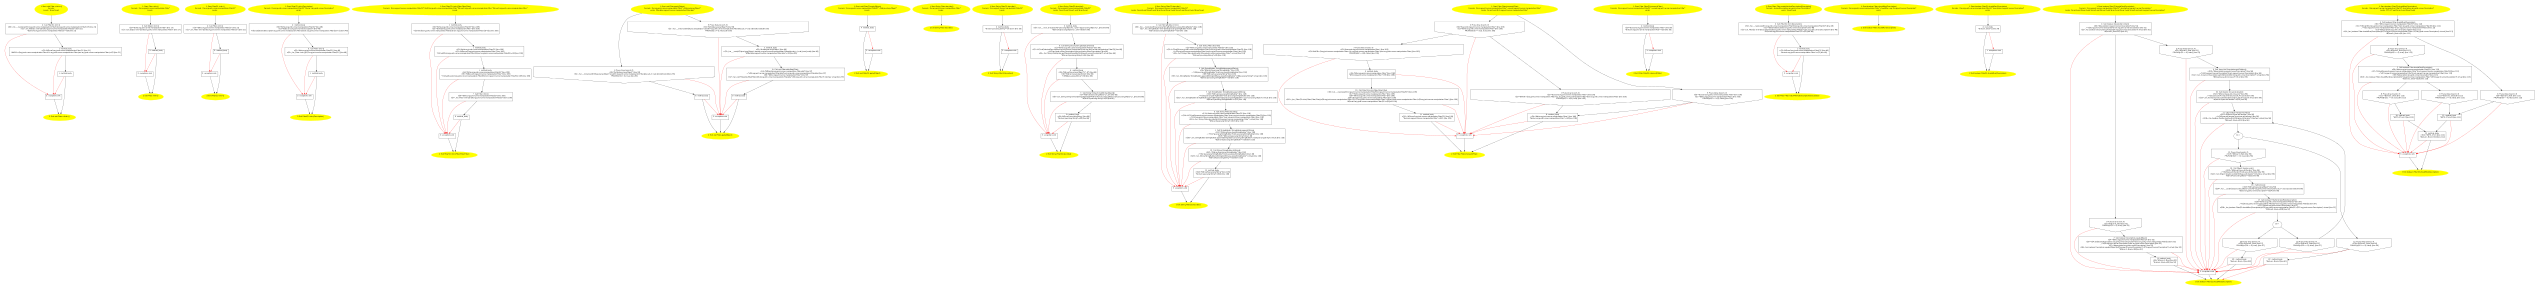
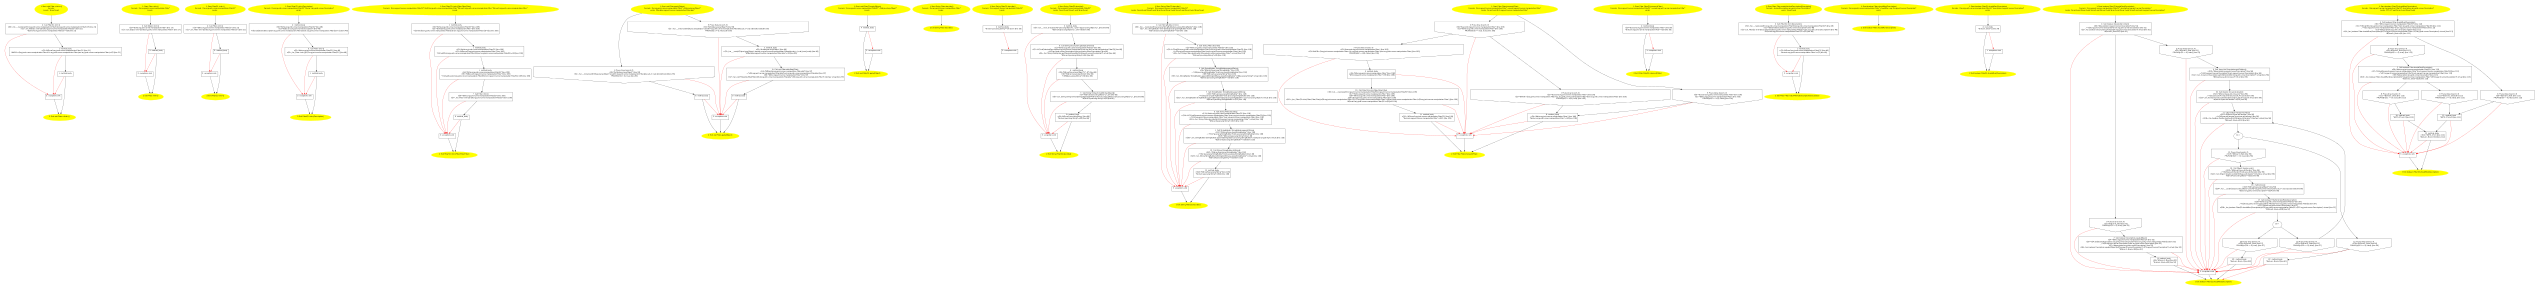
node "2: Exit String Filter$1.describe()": removed
